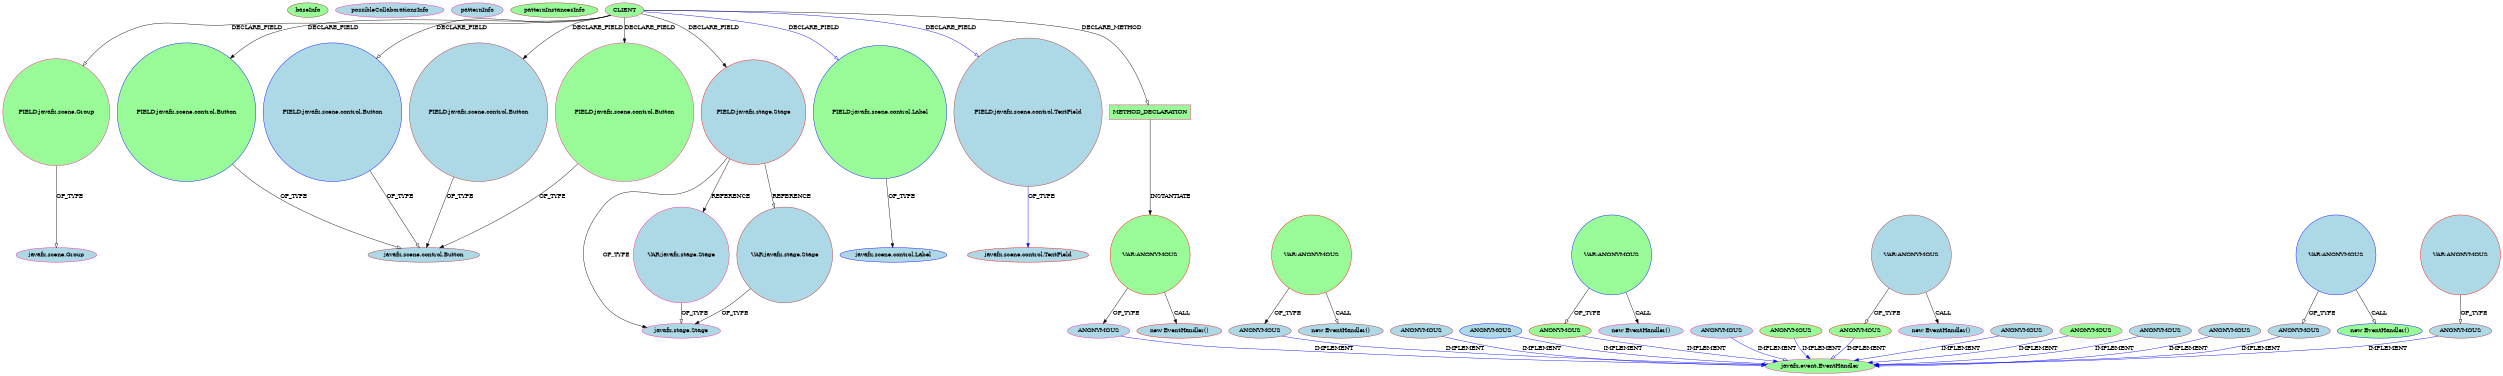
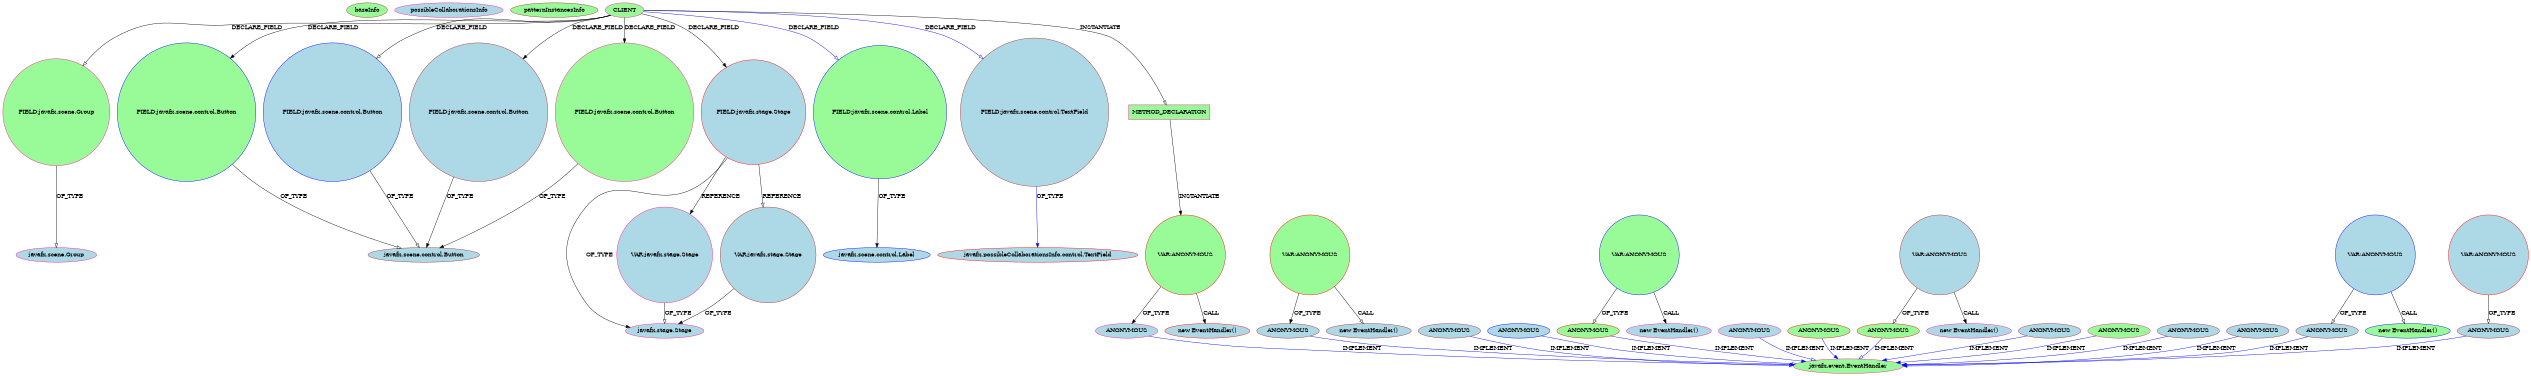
node "patternInfo": removed
edge "CLIENT" -> "METHOD_DECLARATION": label "DECLARE_METHOD" -> "INSTANTIATE"
node "javafx.scene.control.TextField": label "javafx.scene.control.TextField" -> "javafx.possibleCollaborationsInfo.control.TextField"
